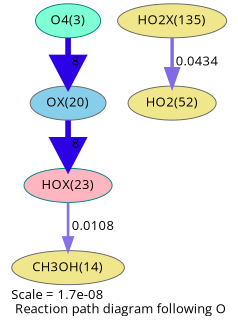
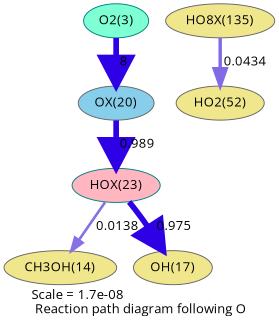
node "O4(3)": label "O4(3)" -> "O2(3)"
node "HO2X(135)": label "HO2X(135)" -> "HO8X(135)"
edge "OX(20)" -> "HOX(23)": label " 8" -> " 0.989"
edge "HOX(23)" -> "CH3OH(14)": label " 0.0108" -> " 0.0138"
node "OH(17)": added
